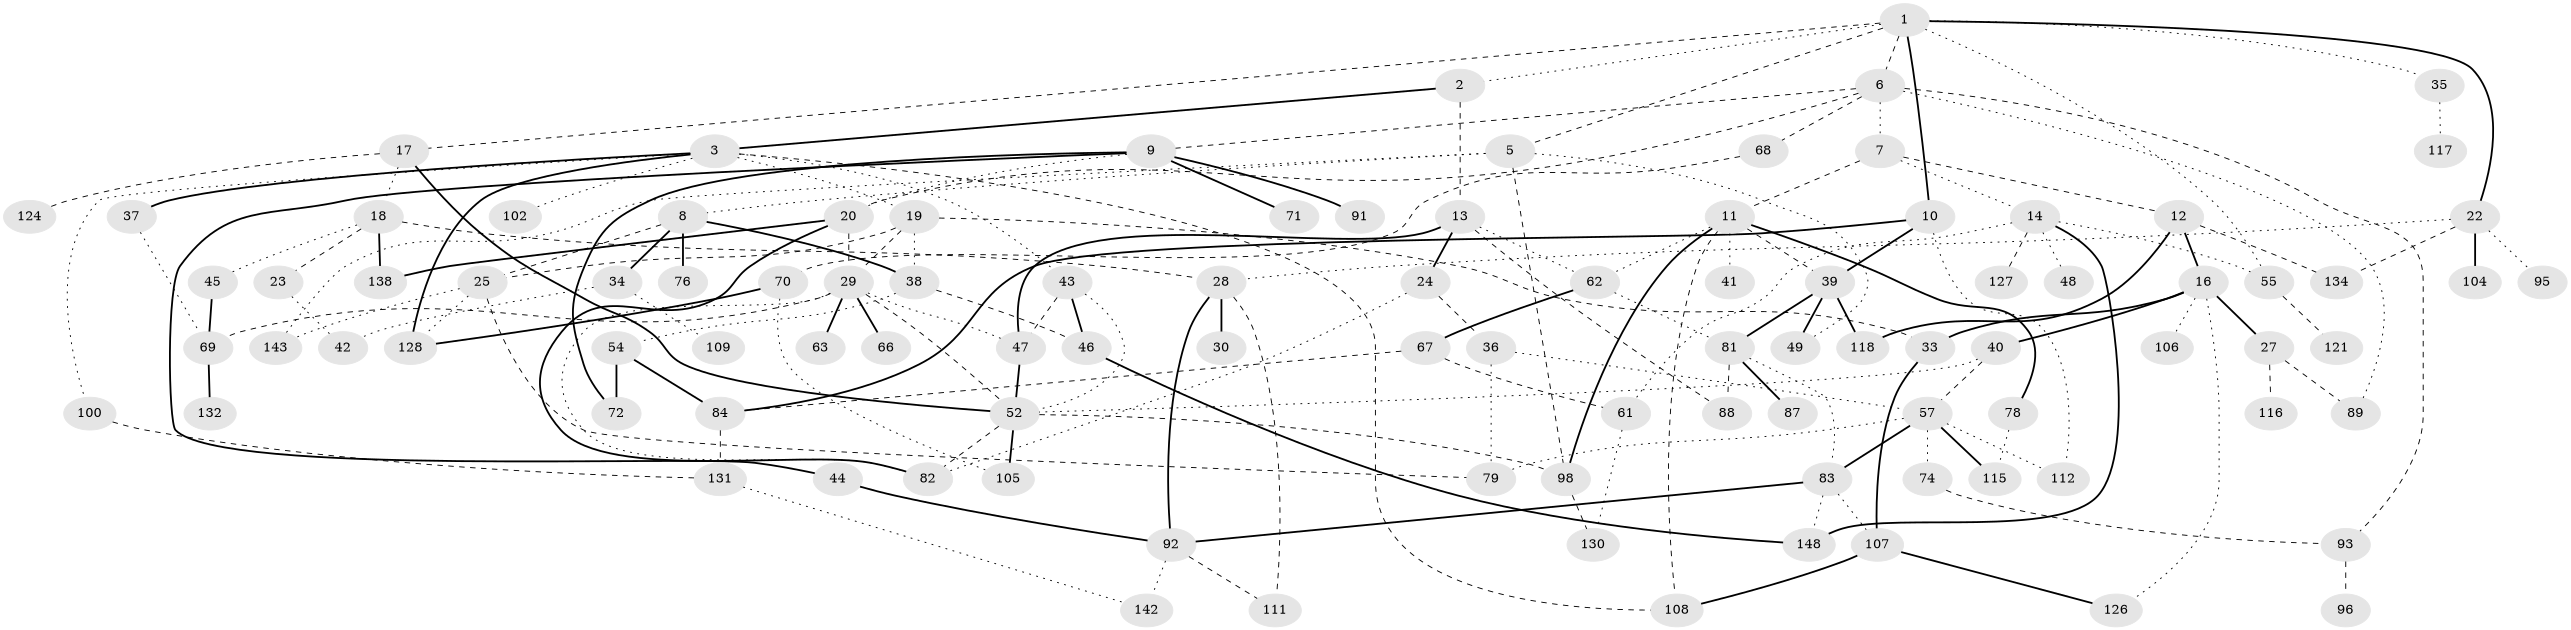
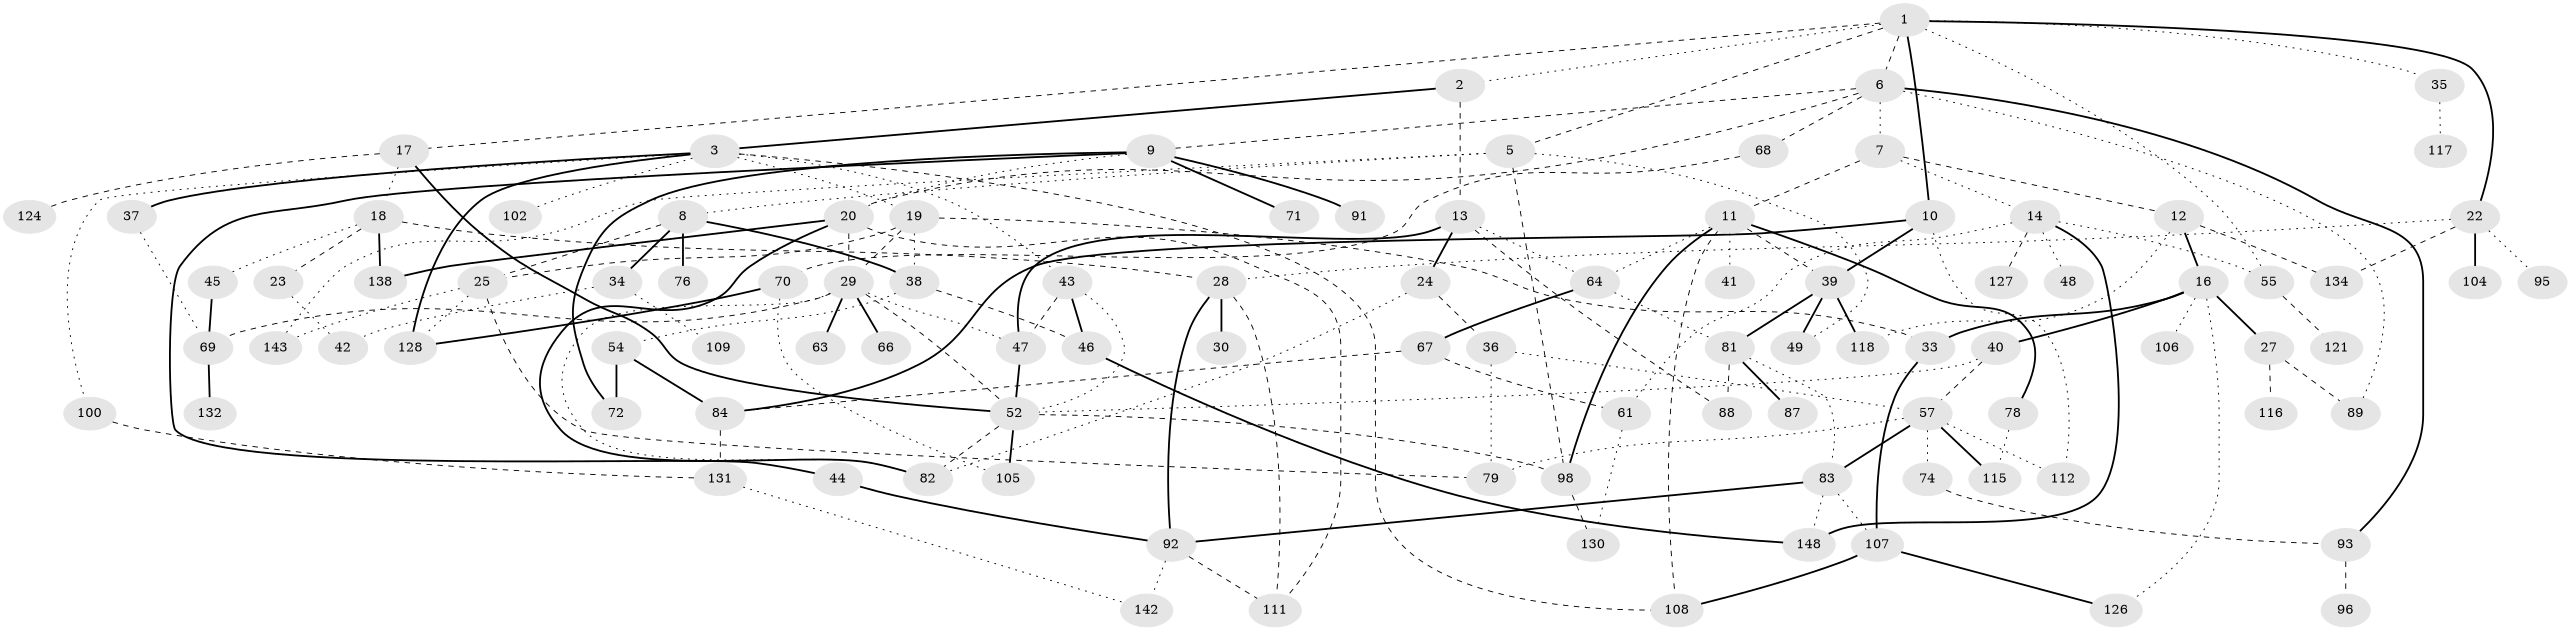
edge "6" -- "93": style dashed -> bold
edge "20" -- "111": added
node "62": label "62" -> "64"
edge "12" -- "118": style bold -> dotted
